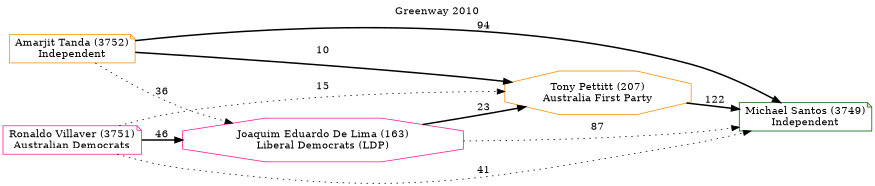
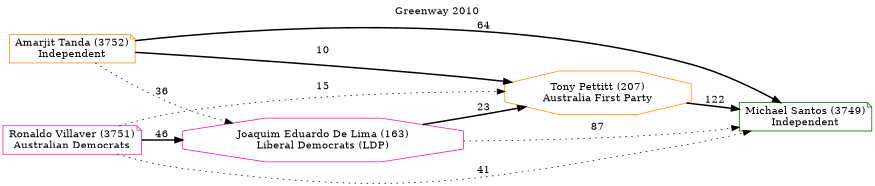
edge "Amarjit Tanda (3752) Independent" -> "Michael Santos (3749) Independent": label "94" -> "64"
